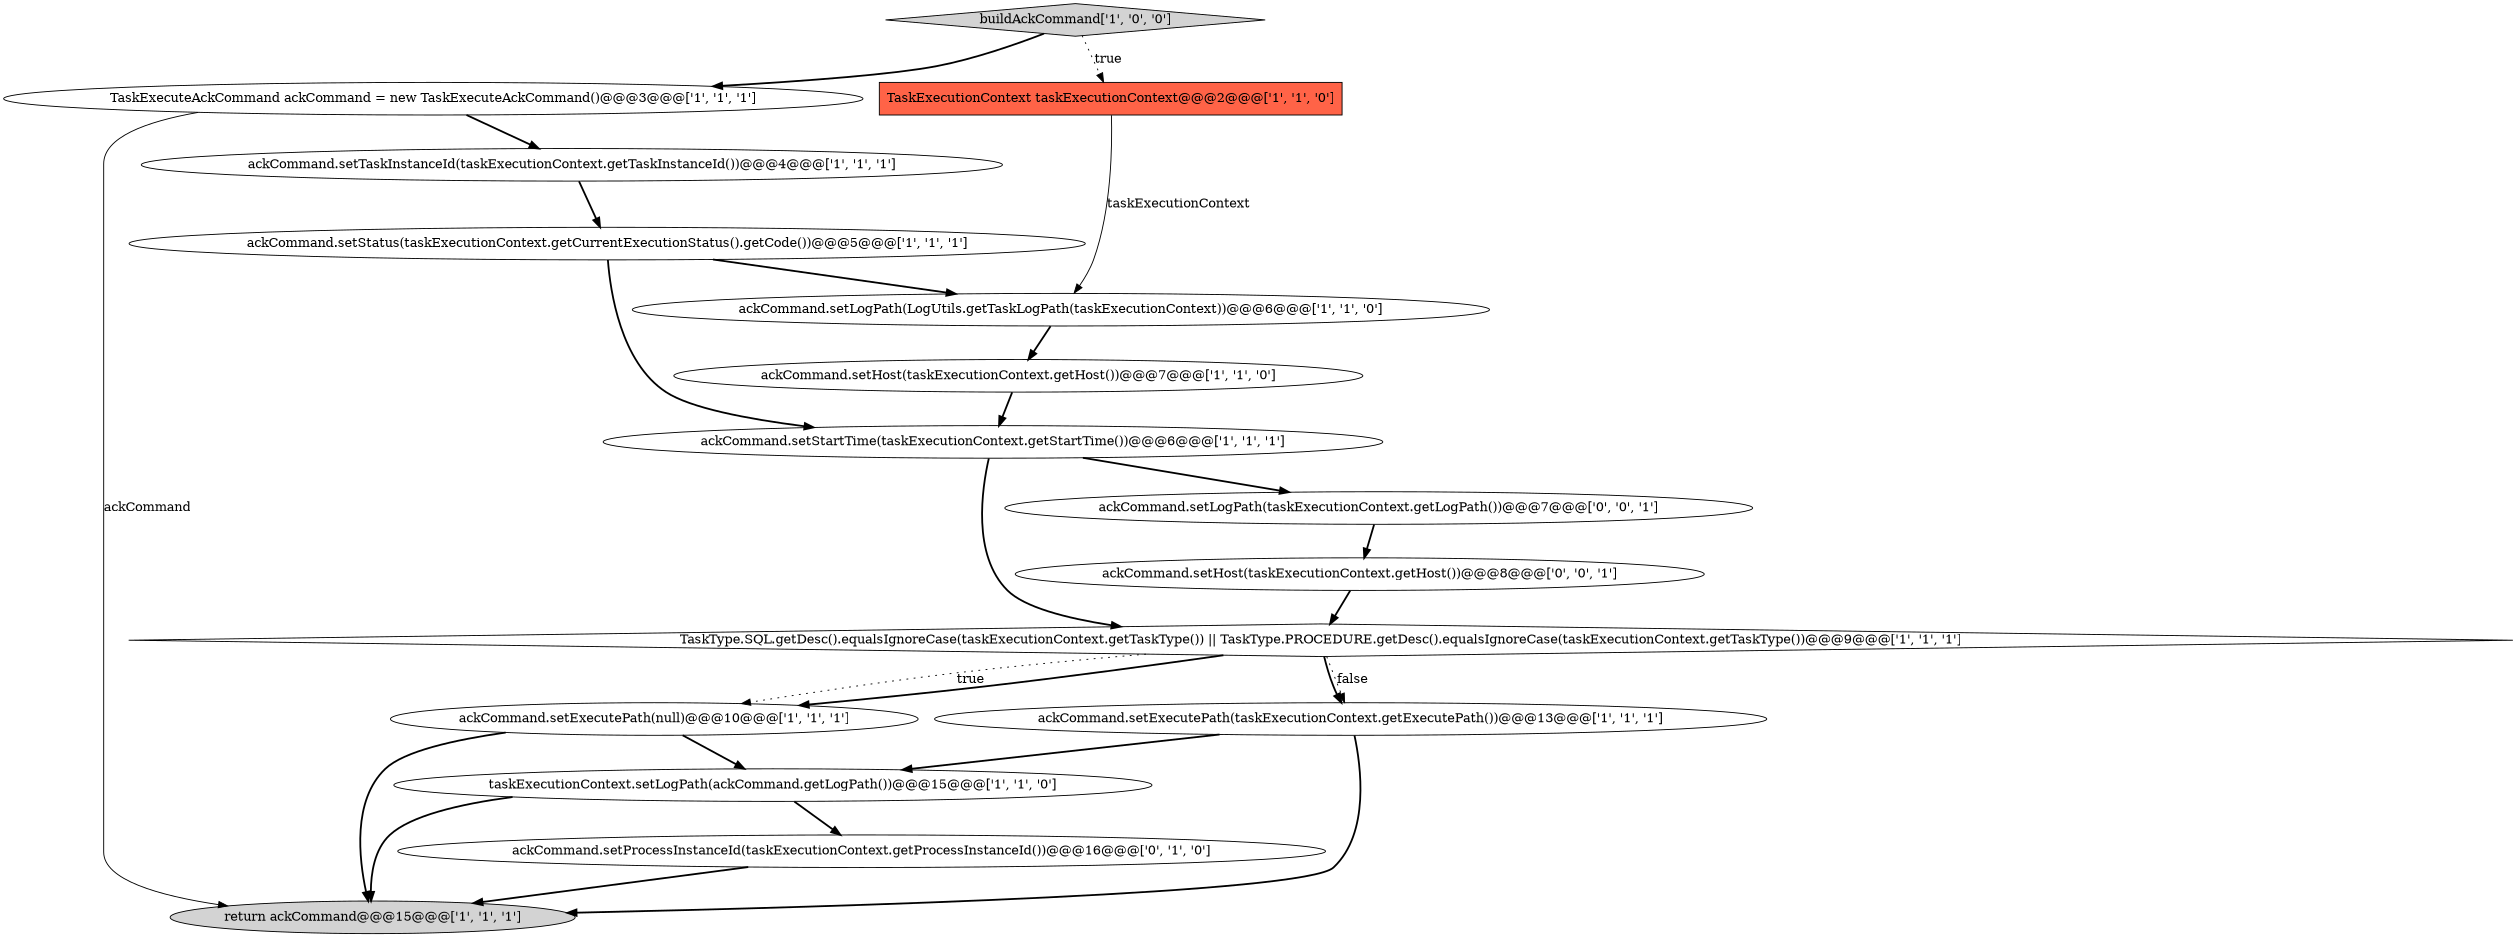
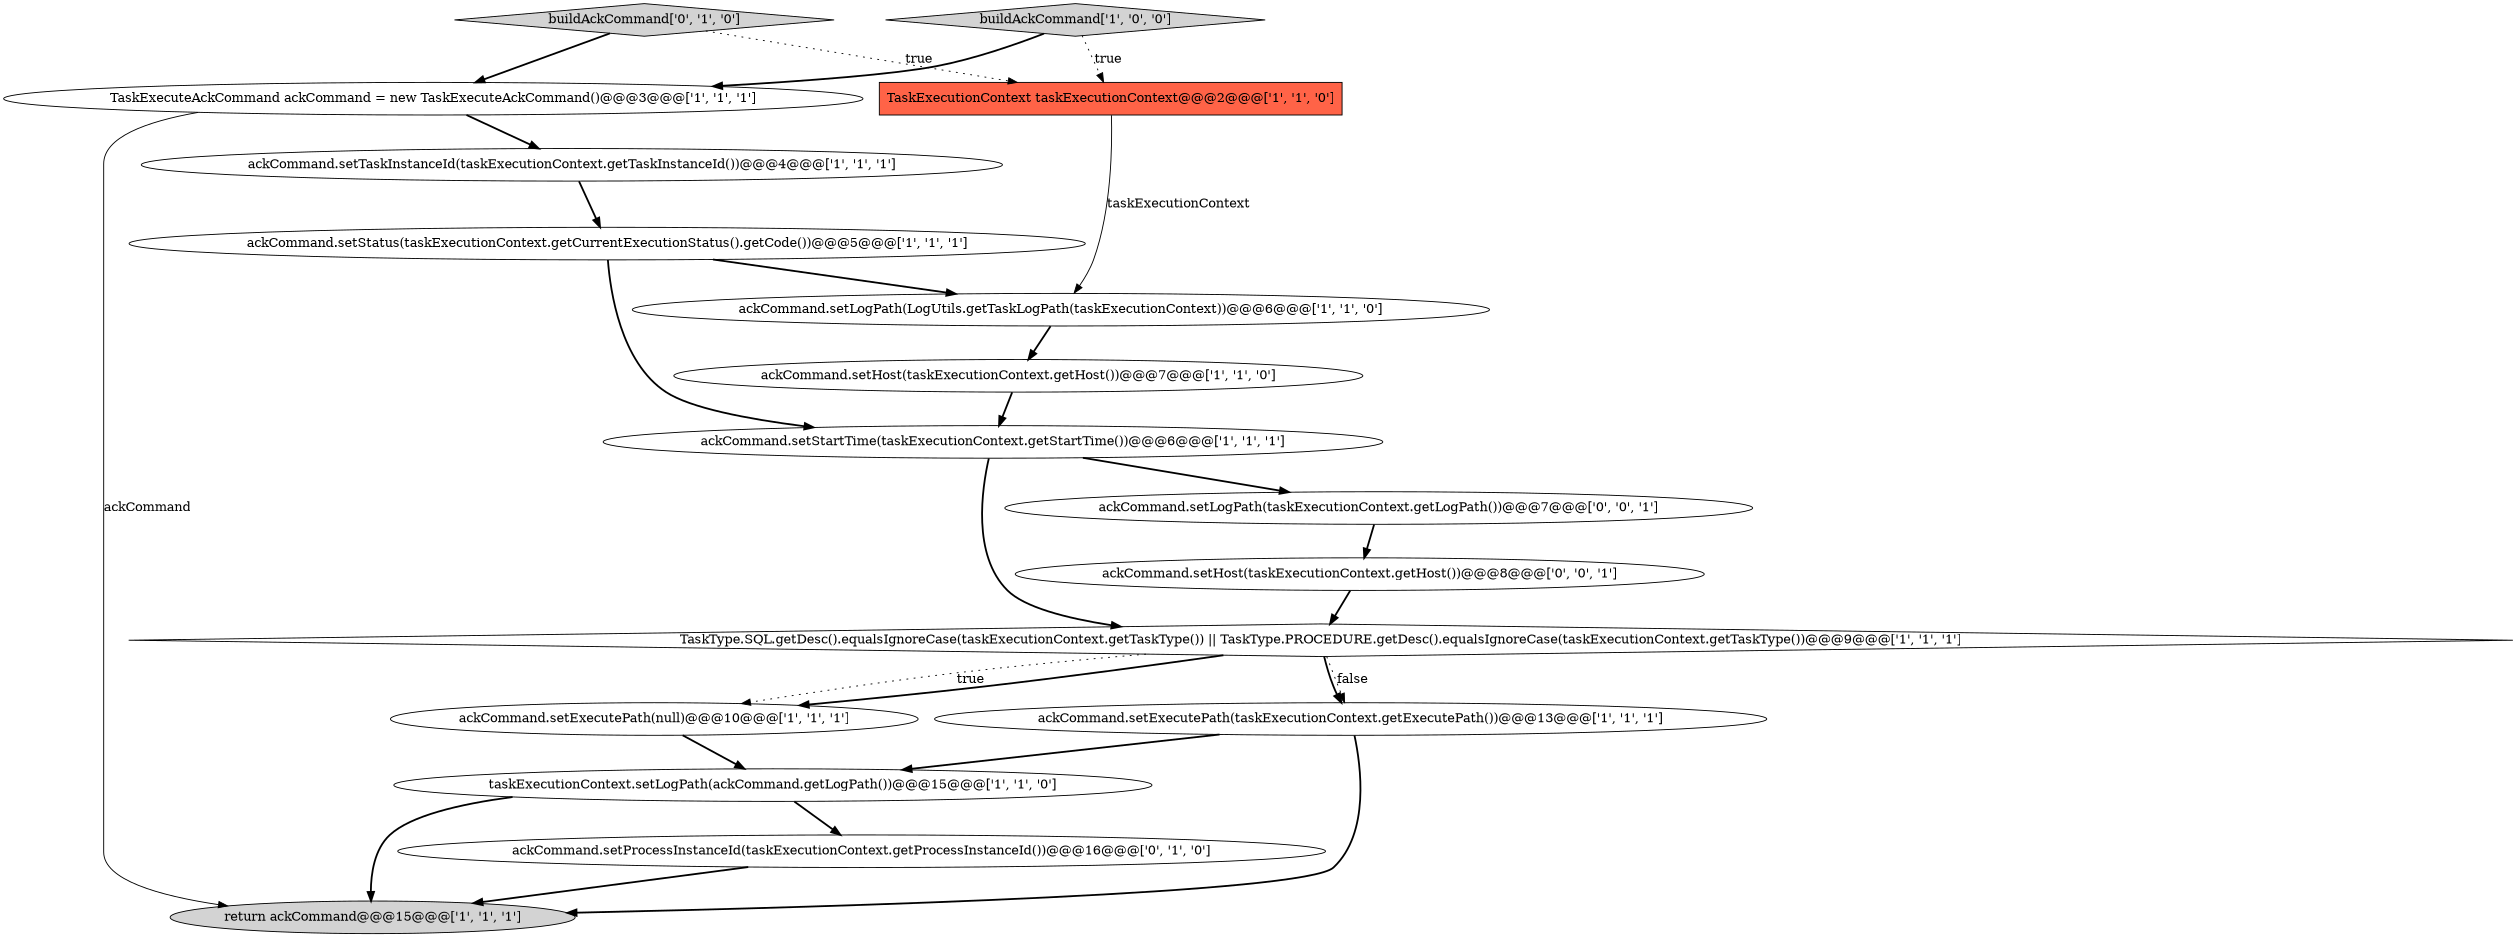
node "buildAckCommand['0', '1', '0']": added
edge "ackCommand.setExecutePath(null)@@@10@@@['1', '1', '1']" -> "return ackCommand@@@15@@@['1', '1', '1']": removed
